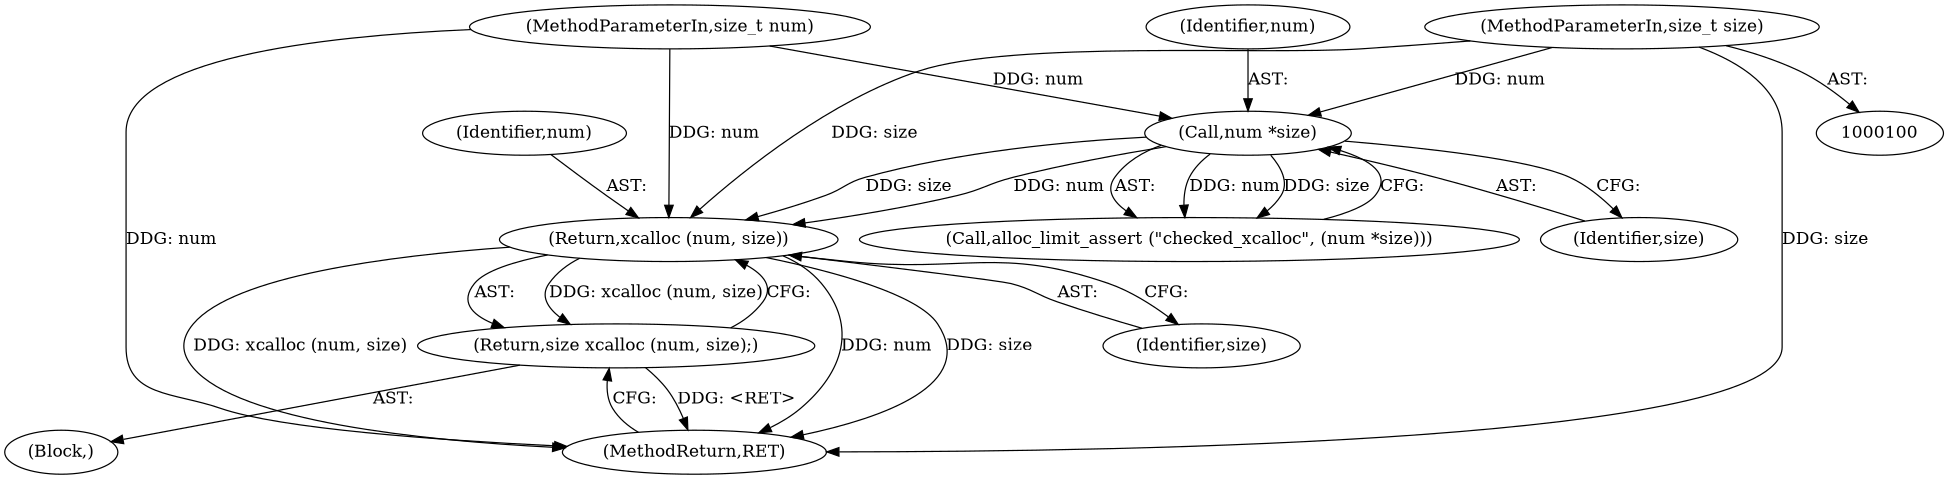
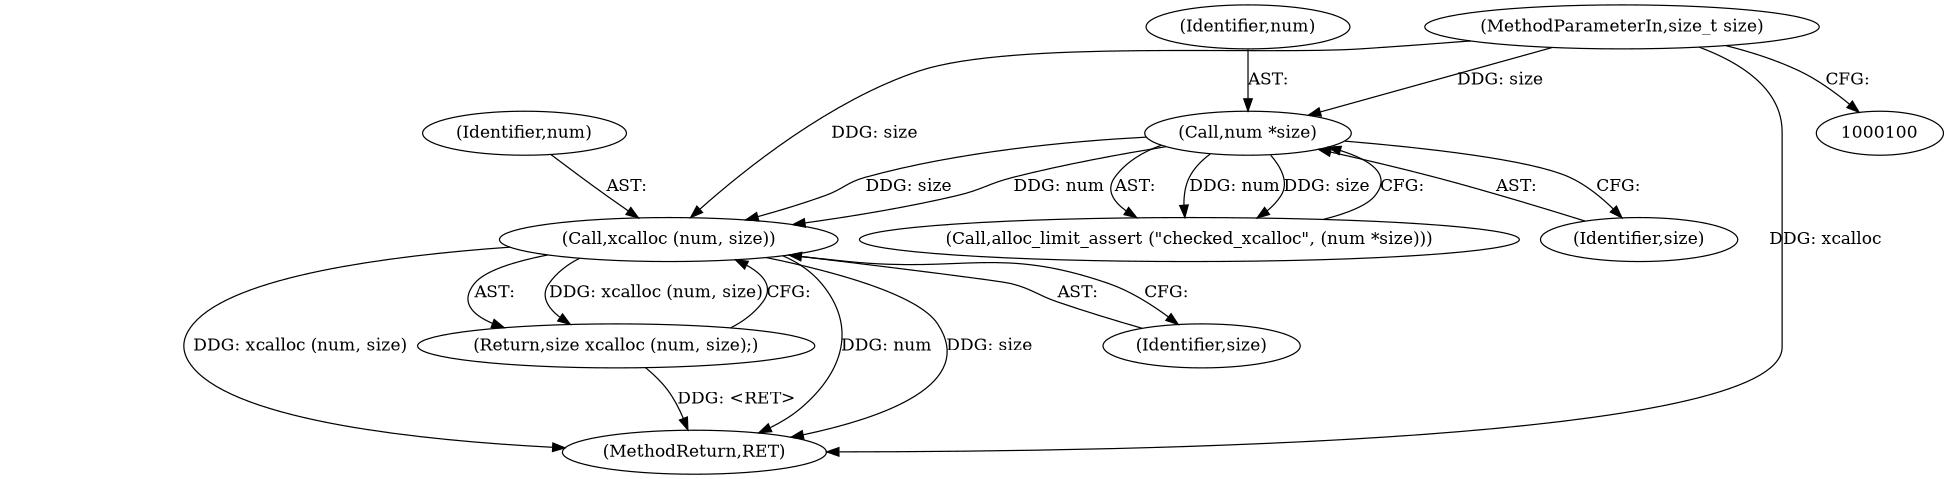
node "(MethodParameterIn,size_t num)": removed
edge "(MethodParameterIn,size_t size)" -> "(Call,num *size)": label "DDG: num" -> "DDG: size"
edge "(MethodParameterIn,size_t size)" -> "1000100": label "AST: " -> "CFG: "
node "(Return,xcalloc (num, size))": label "(Return,xcalloc (num, size))" -> "(Call,xcalloc (num, size))"
edge "(MethodParameterIn,size_t size)" -> "(MethodReturn,RET)": label "DDG: size" -> "DDG: xcalloc"
edge "(MethodReturn,RET)" -> "(Return,size xcalloc (num, size);)": removed, label "CFG:"
node "(Block,)": removed
